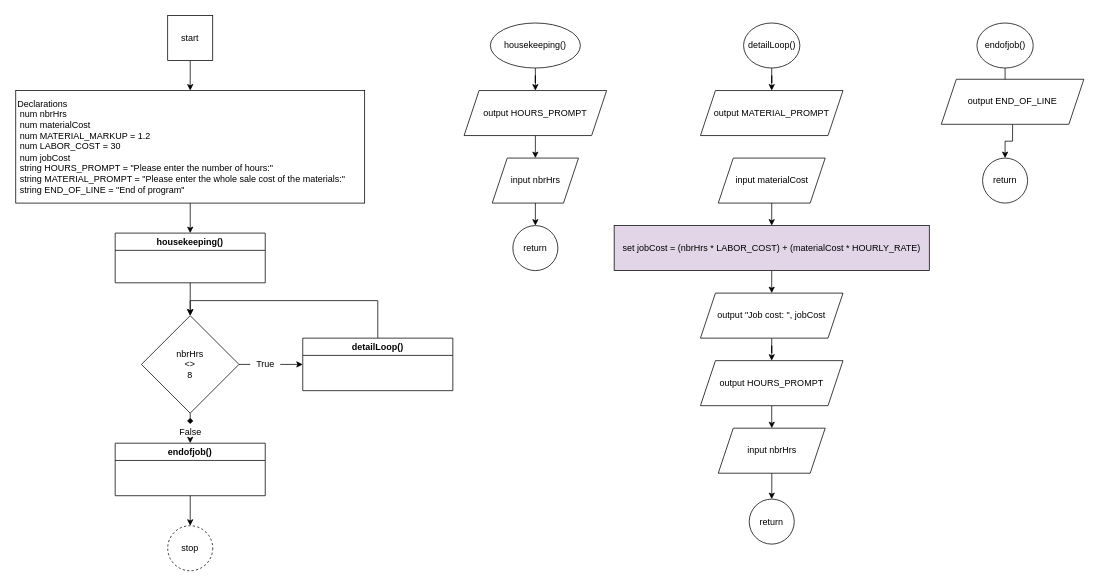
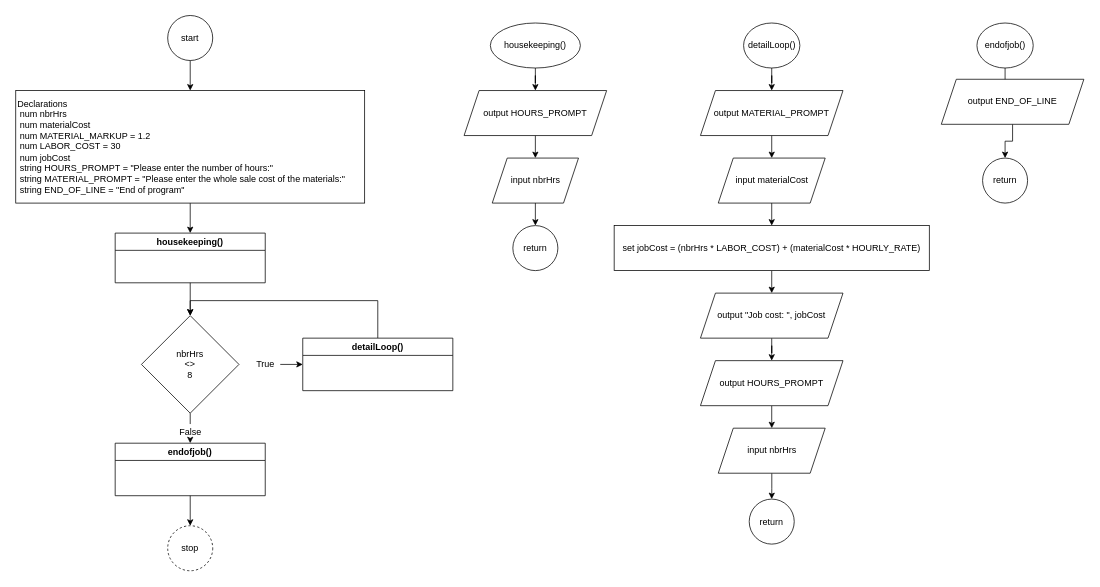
node "start": shape rectangle -> ellipse
edge "output MATERIAL_PROMPT" -> "input materialCost": added
node "set jobCost = (nbrHrs * LABOR_COST) + (materialCost * HOURLY_RATE)": fillcolor #e1d5e7 -> #ffffff
edge "nbrHrs <> 8" -- "True": removed
edge "nbrHrs <> 8" -> "False": arrowhead diamond -> none
